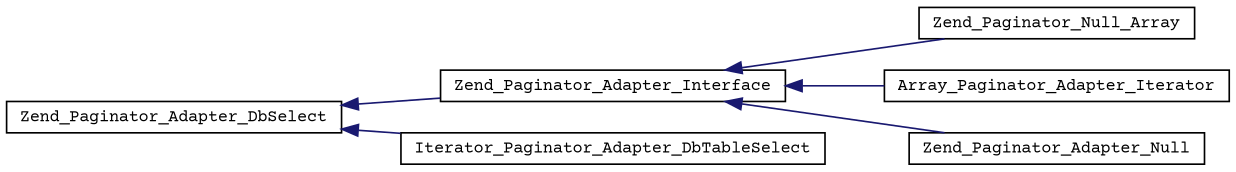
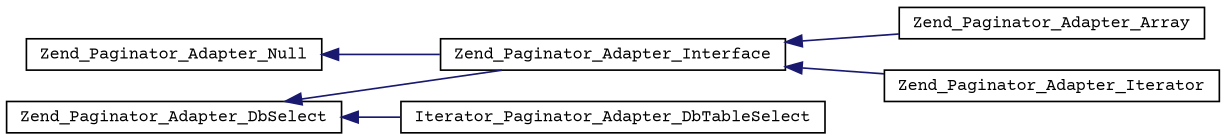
node "Zend_Paginator_Null_Array": label "Zend_Paginator_Null_Array" -> "Zend_Paginator_Adapter_Array"
node "Array_Paginator_Adapter_Iterator": label "Array_Paginator_Adapter_Iterator" -> "Zend_Paginator_Adapter_Iterator"
edge "Zend_Paginator_Adapter_Null" -> "Zend_Paginator_Adapter_Interface": reversed
